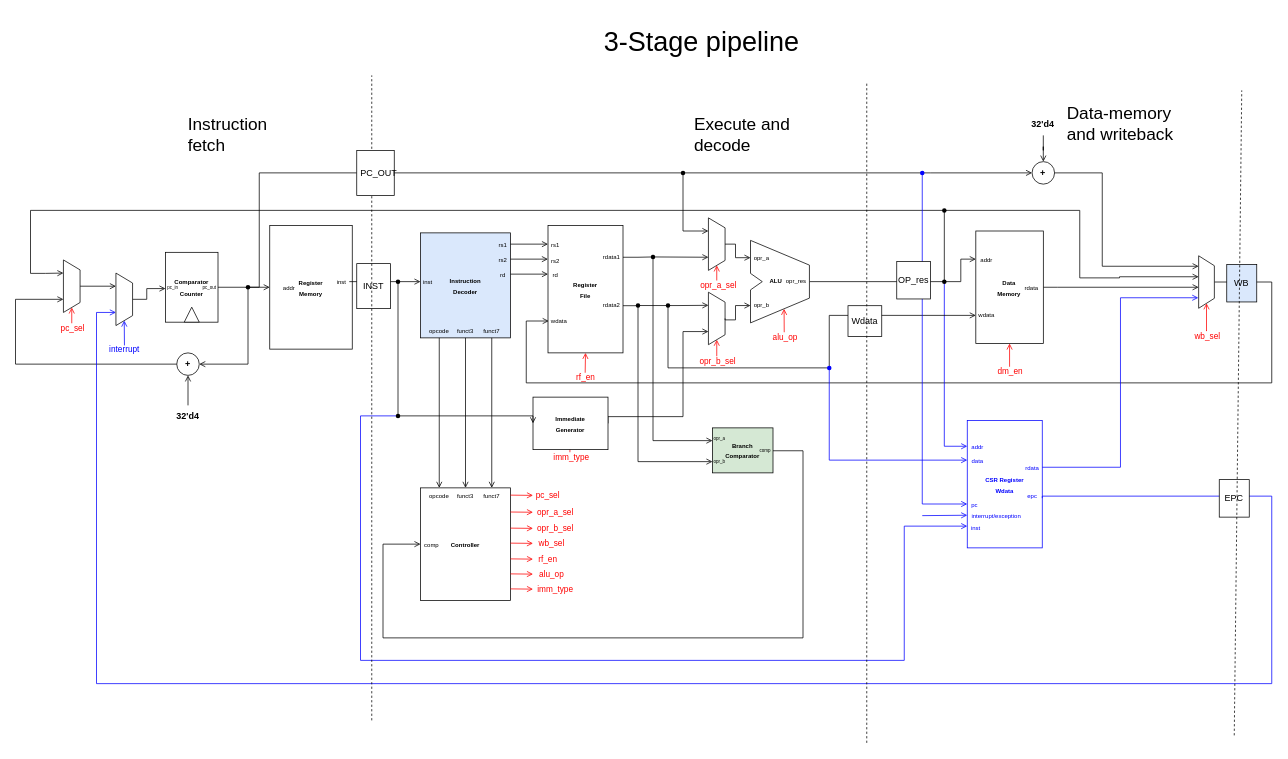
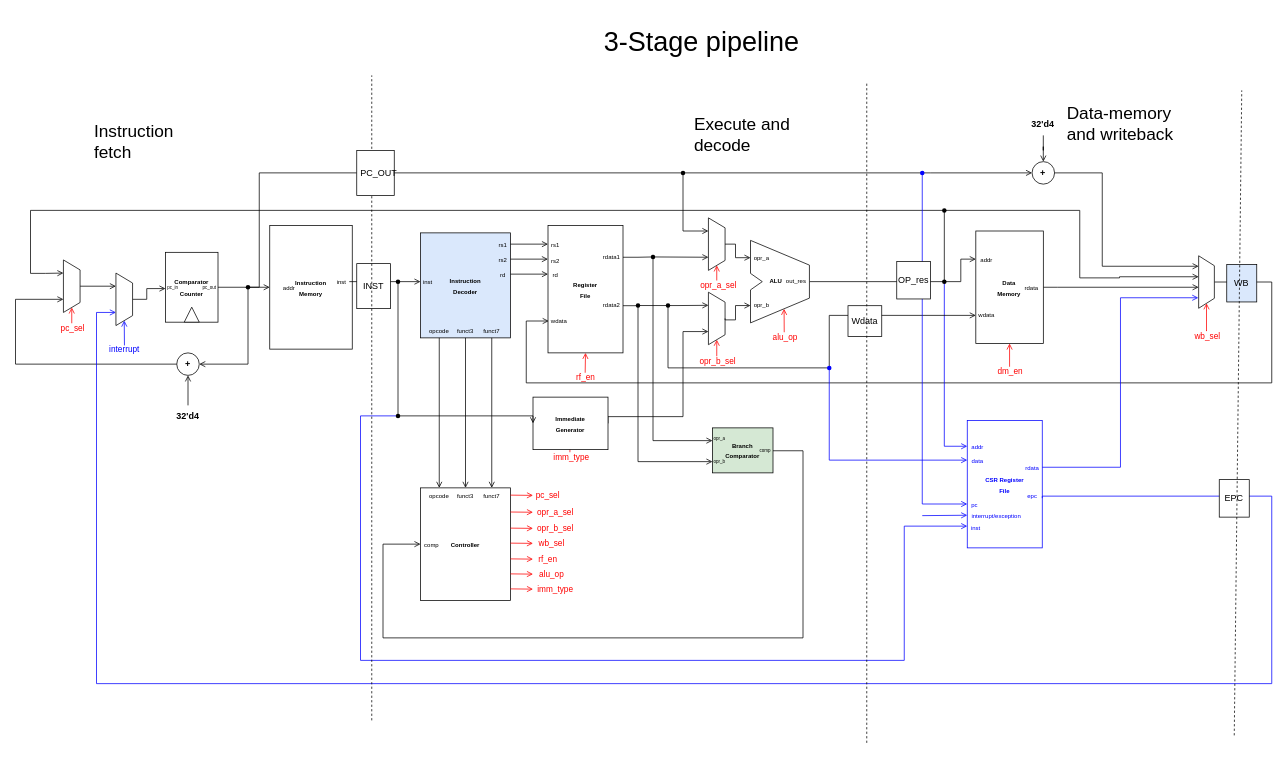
node "Instruction fetch": moved (236, 135) -> (142, 142)
node "opr_res": label "opr_res" -> "out_res"
node "Register Memory": label "Register Memory" -> "Instruction Memory"
node "CSR Register Wdata": label "CSR Register Wdata" -> "CSR Register File"
